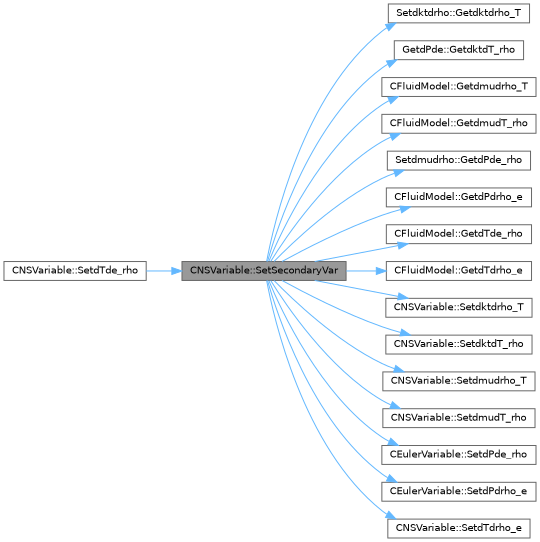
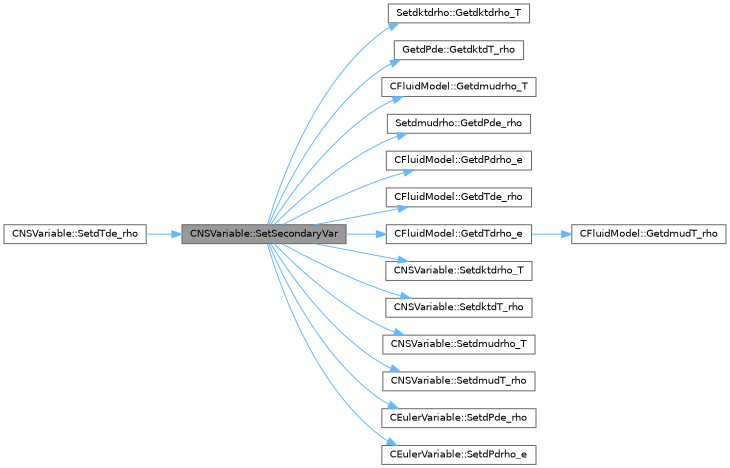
edge "CNSVariable::SetSecondaryVar" -> "CFluidModel::GetdmudT_rho": now "CFluidModel::GetdTdrho_e" -> "CFluidModel::GetdmudT_rho"
node "CNSVariable::SetdTdrho_e": removed
